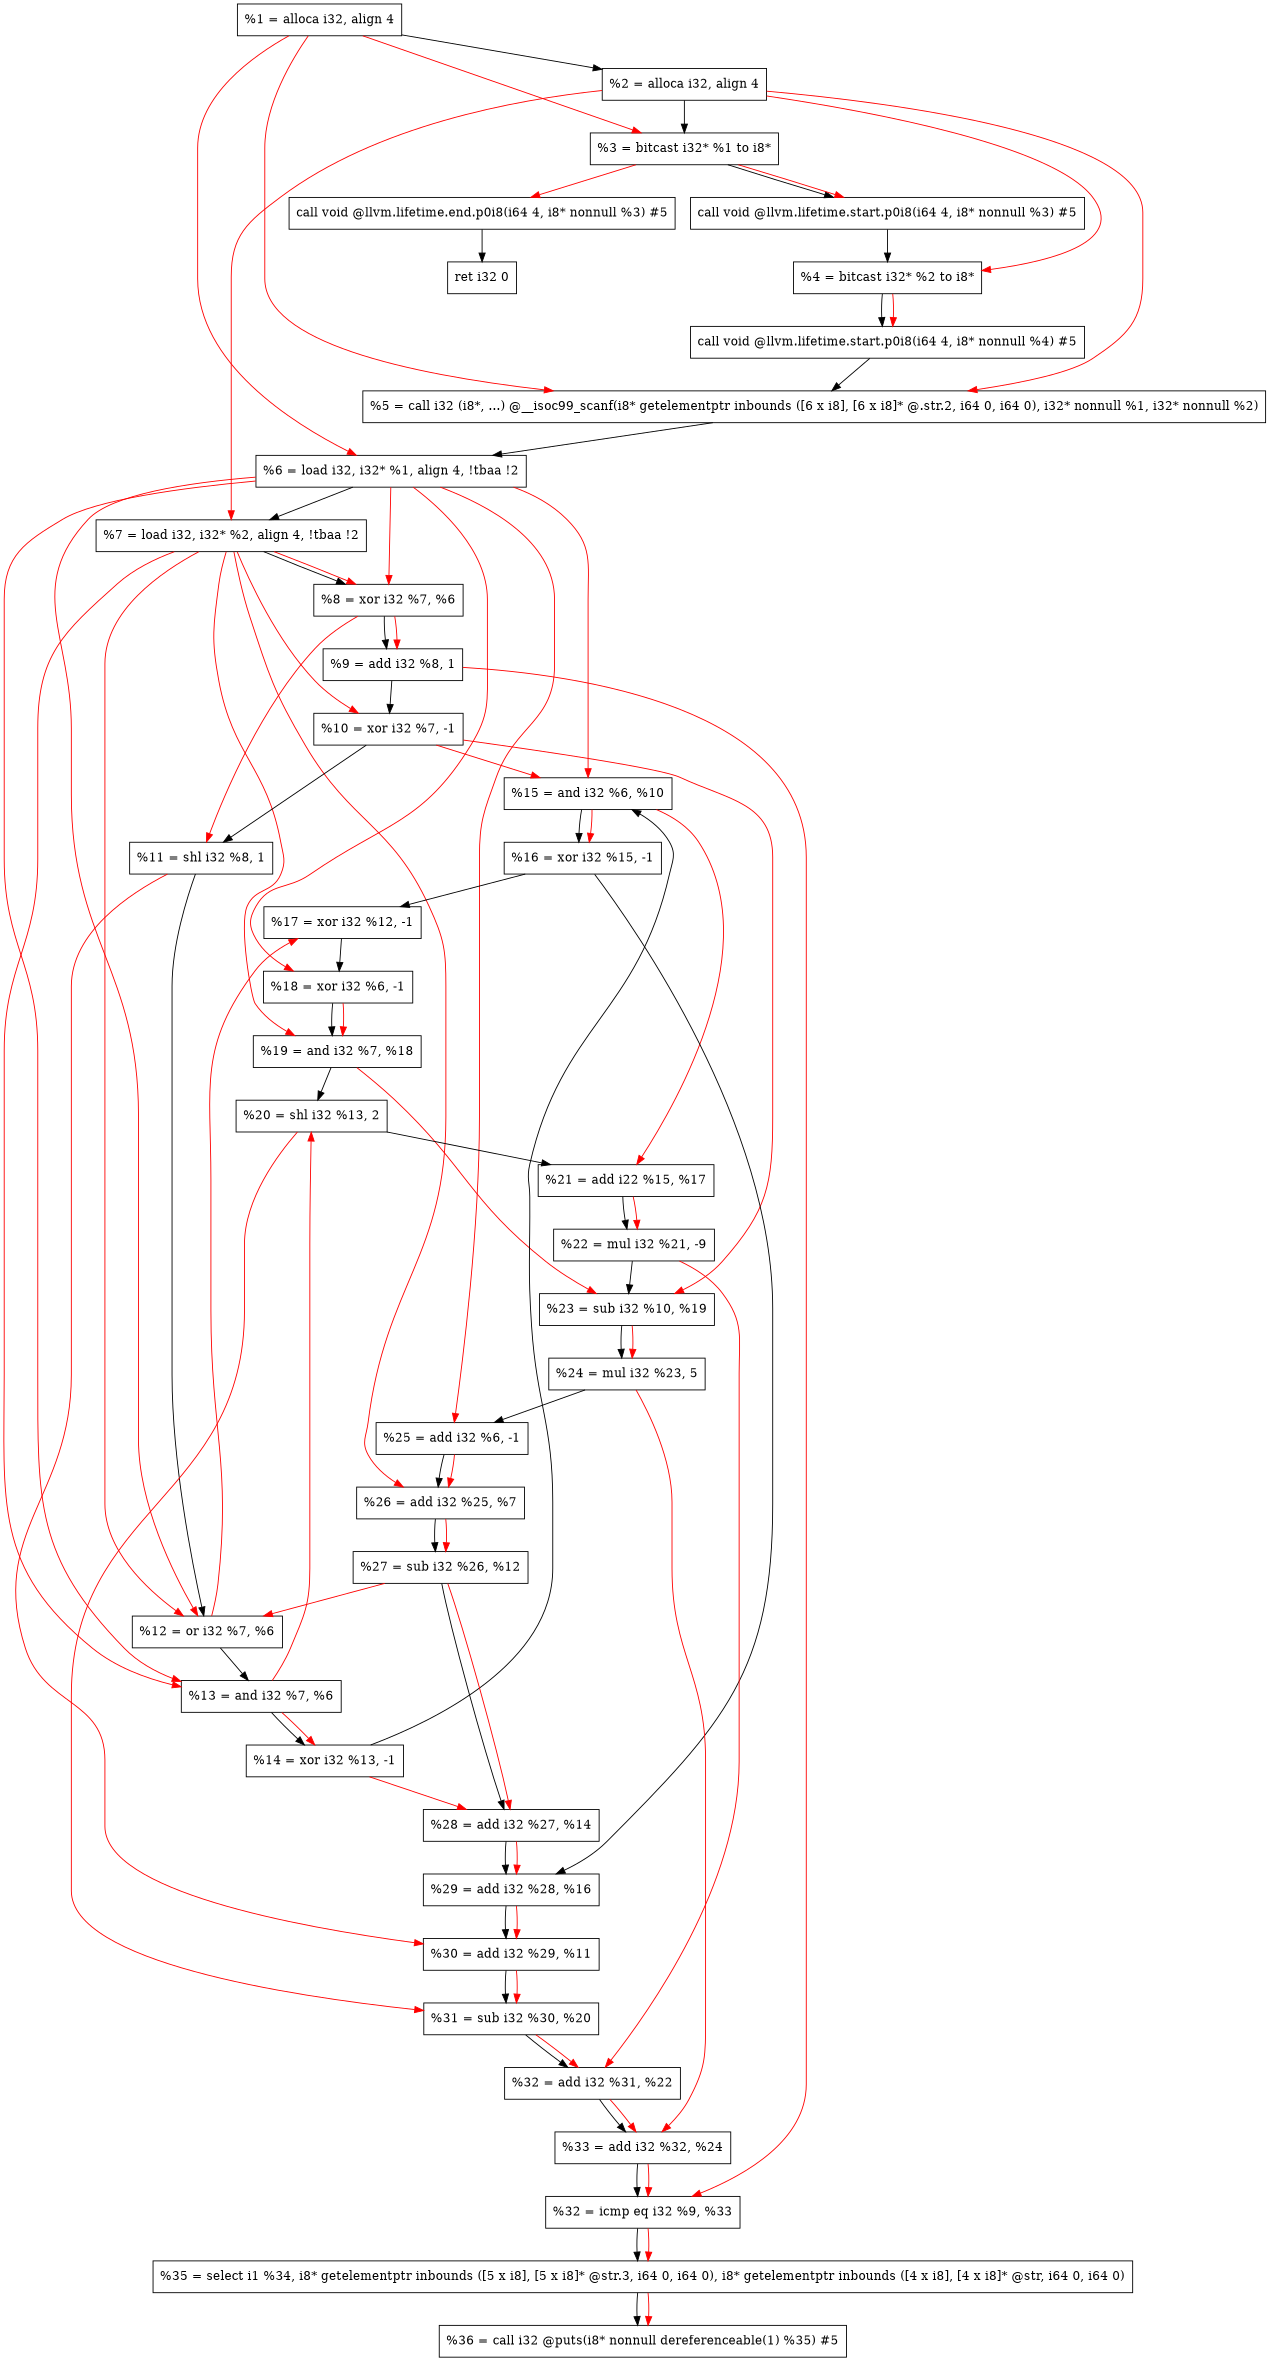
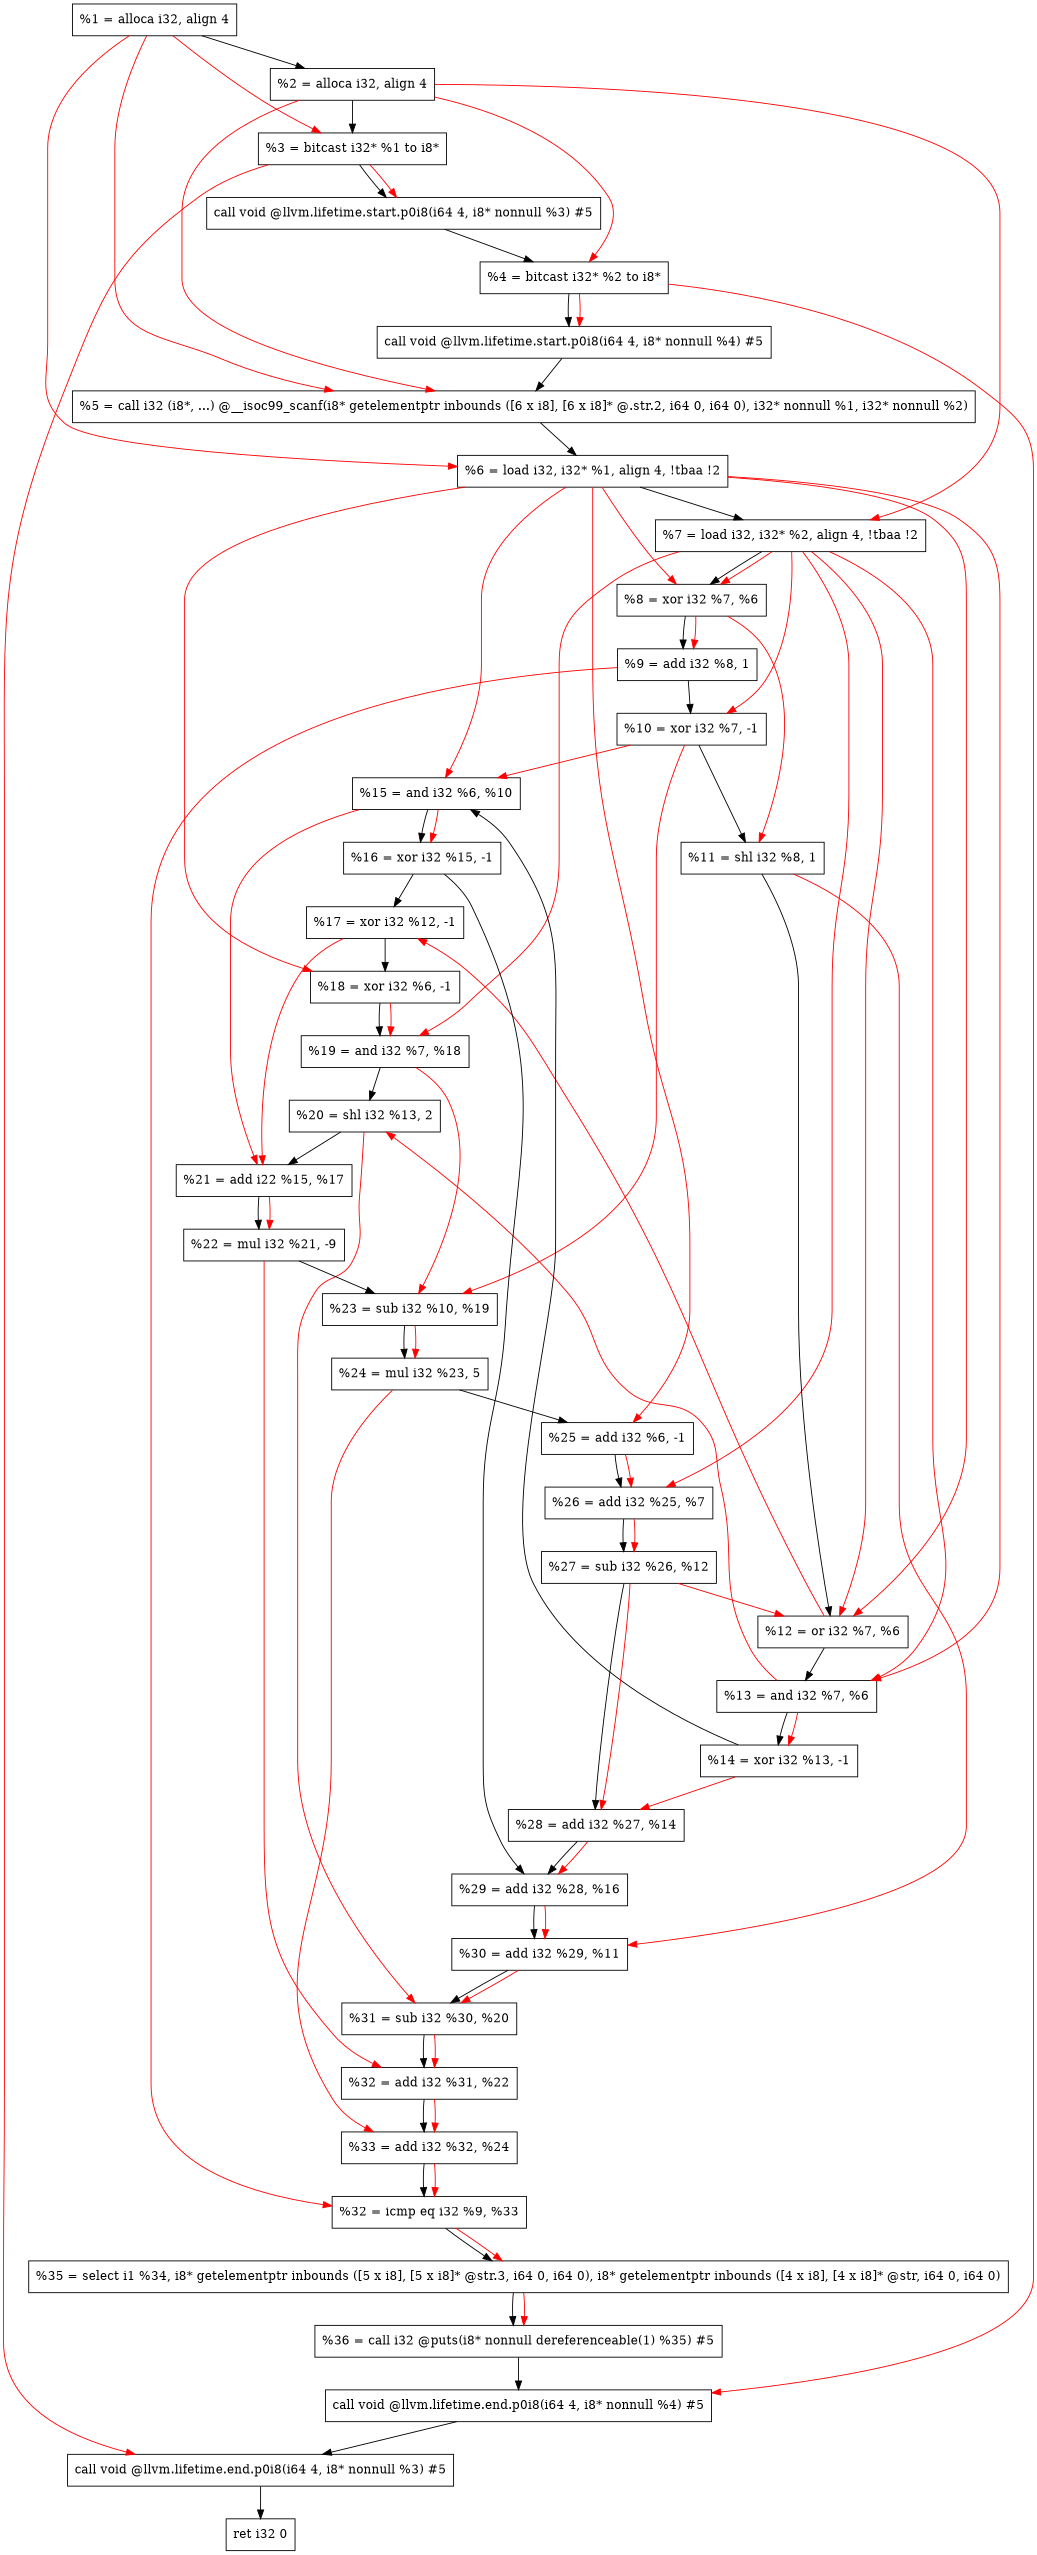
edge "%17 = xor i32 %12, -1" -> "%21 = add i22 %15, %17": added
node "call void @llvm.lifetime.end.p0i8(i64 4, i8* nonnull %4) #5": added
